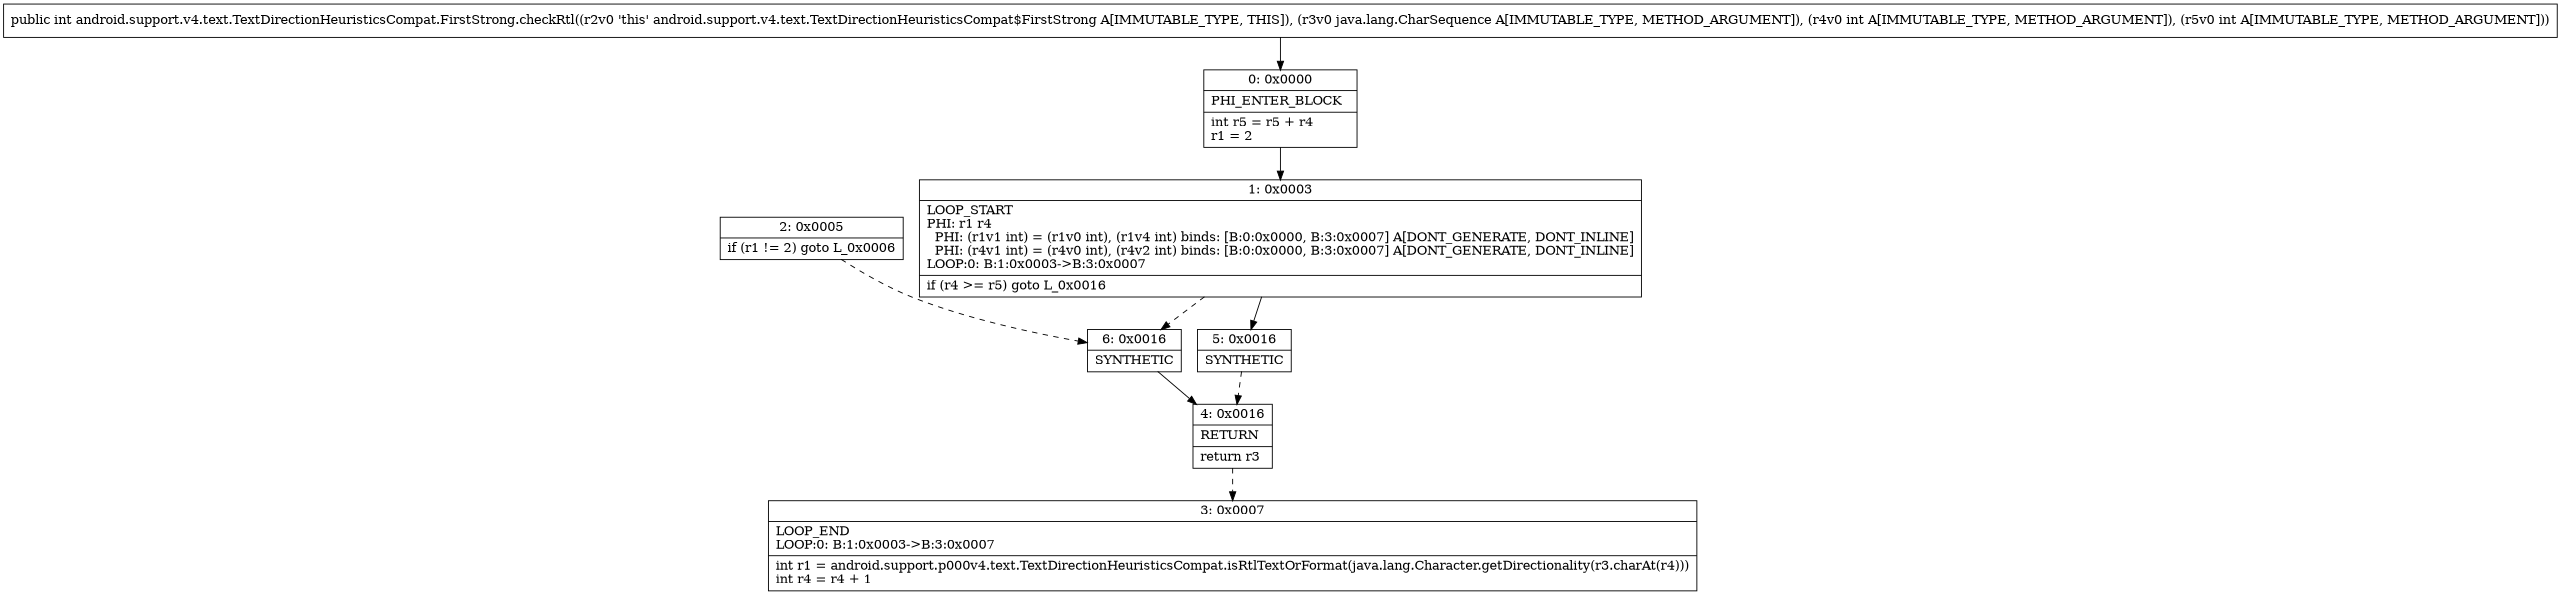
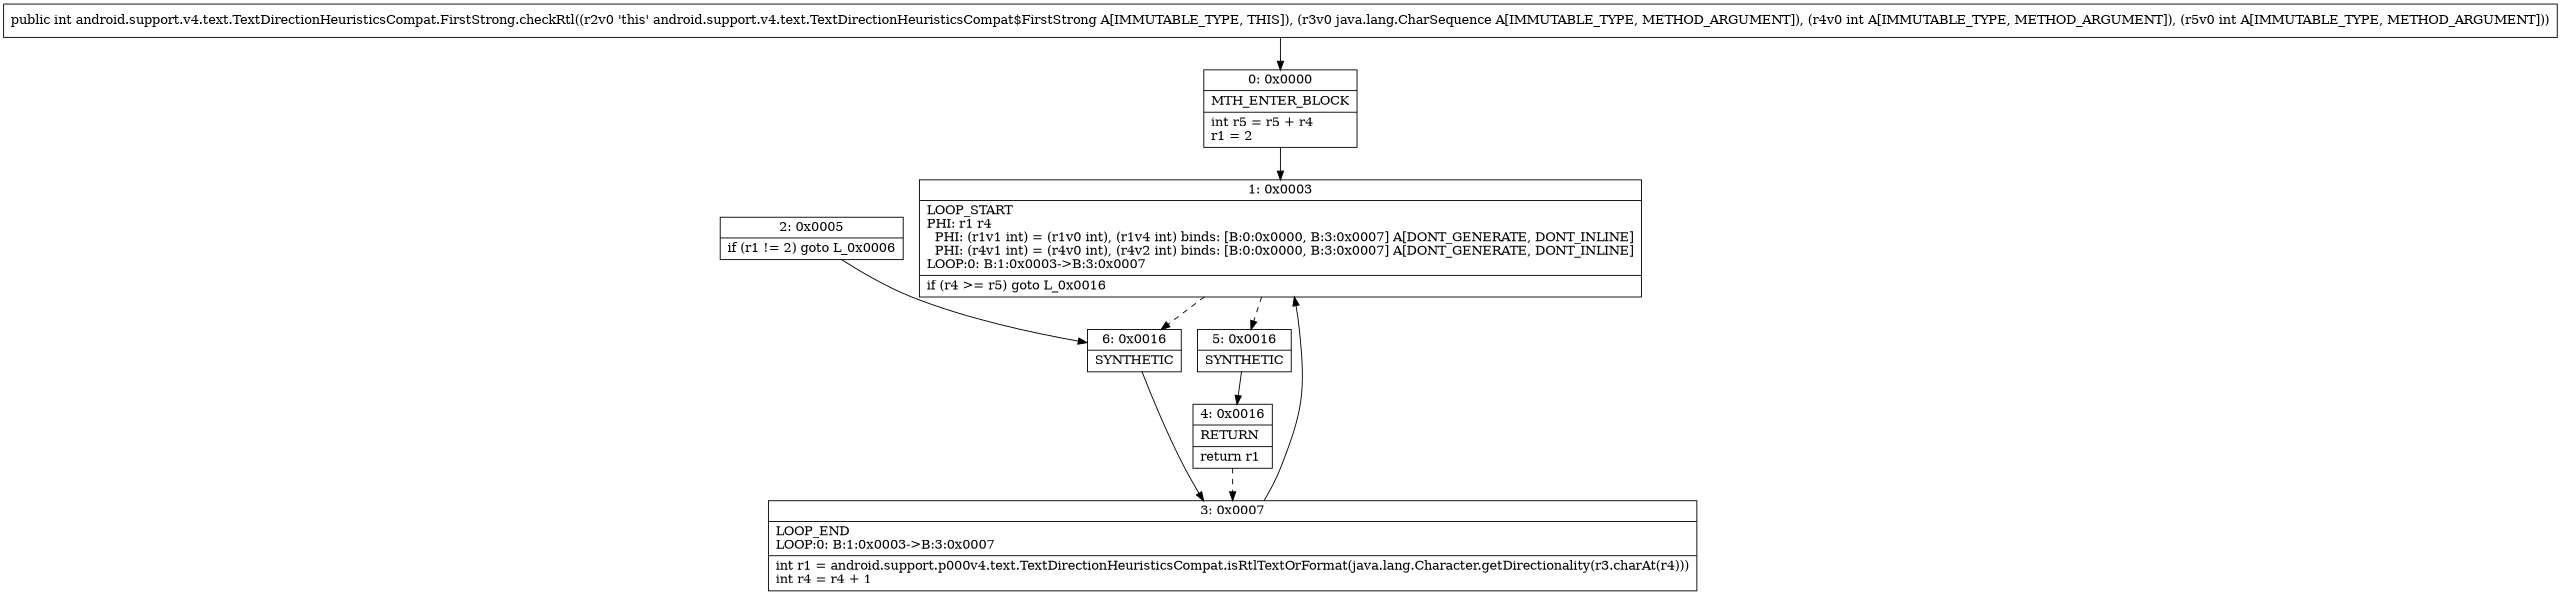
node "0: 0x0000": text "PHI_ENTER_BLOCK" -> "MTH_ENTER_BLOCK"
edge "1: 0x0003" -> "5: 0x0016": style solid -> dashed
edge "2: 0x0005" -> "6: 0x0016": style dashed -> solid
edge "5: 0x0016" -> "4: 0x0016": style dashed -> solid
edge "6: 0x0016" -> "4: 0x0016": now "6: 0x0016" -> "3: 0x0007"
edge "3: 0x0007" -> "1: 0x0003": added
node "4: 0x0016": text "return r3" -> "return r1"
